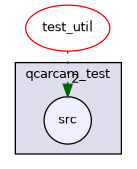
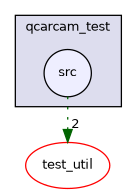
edge "test_util" -> "src": reversed
